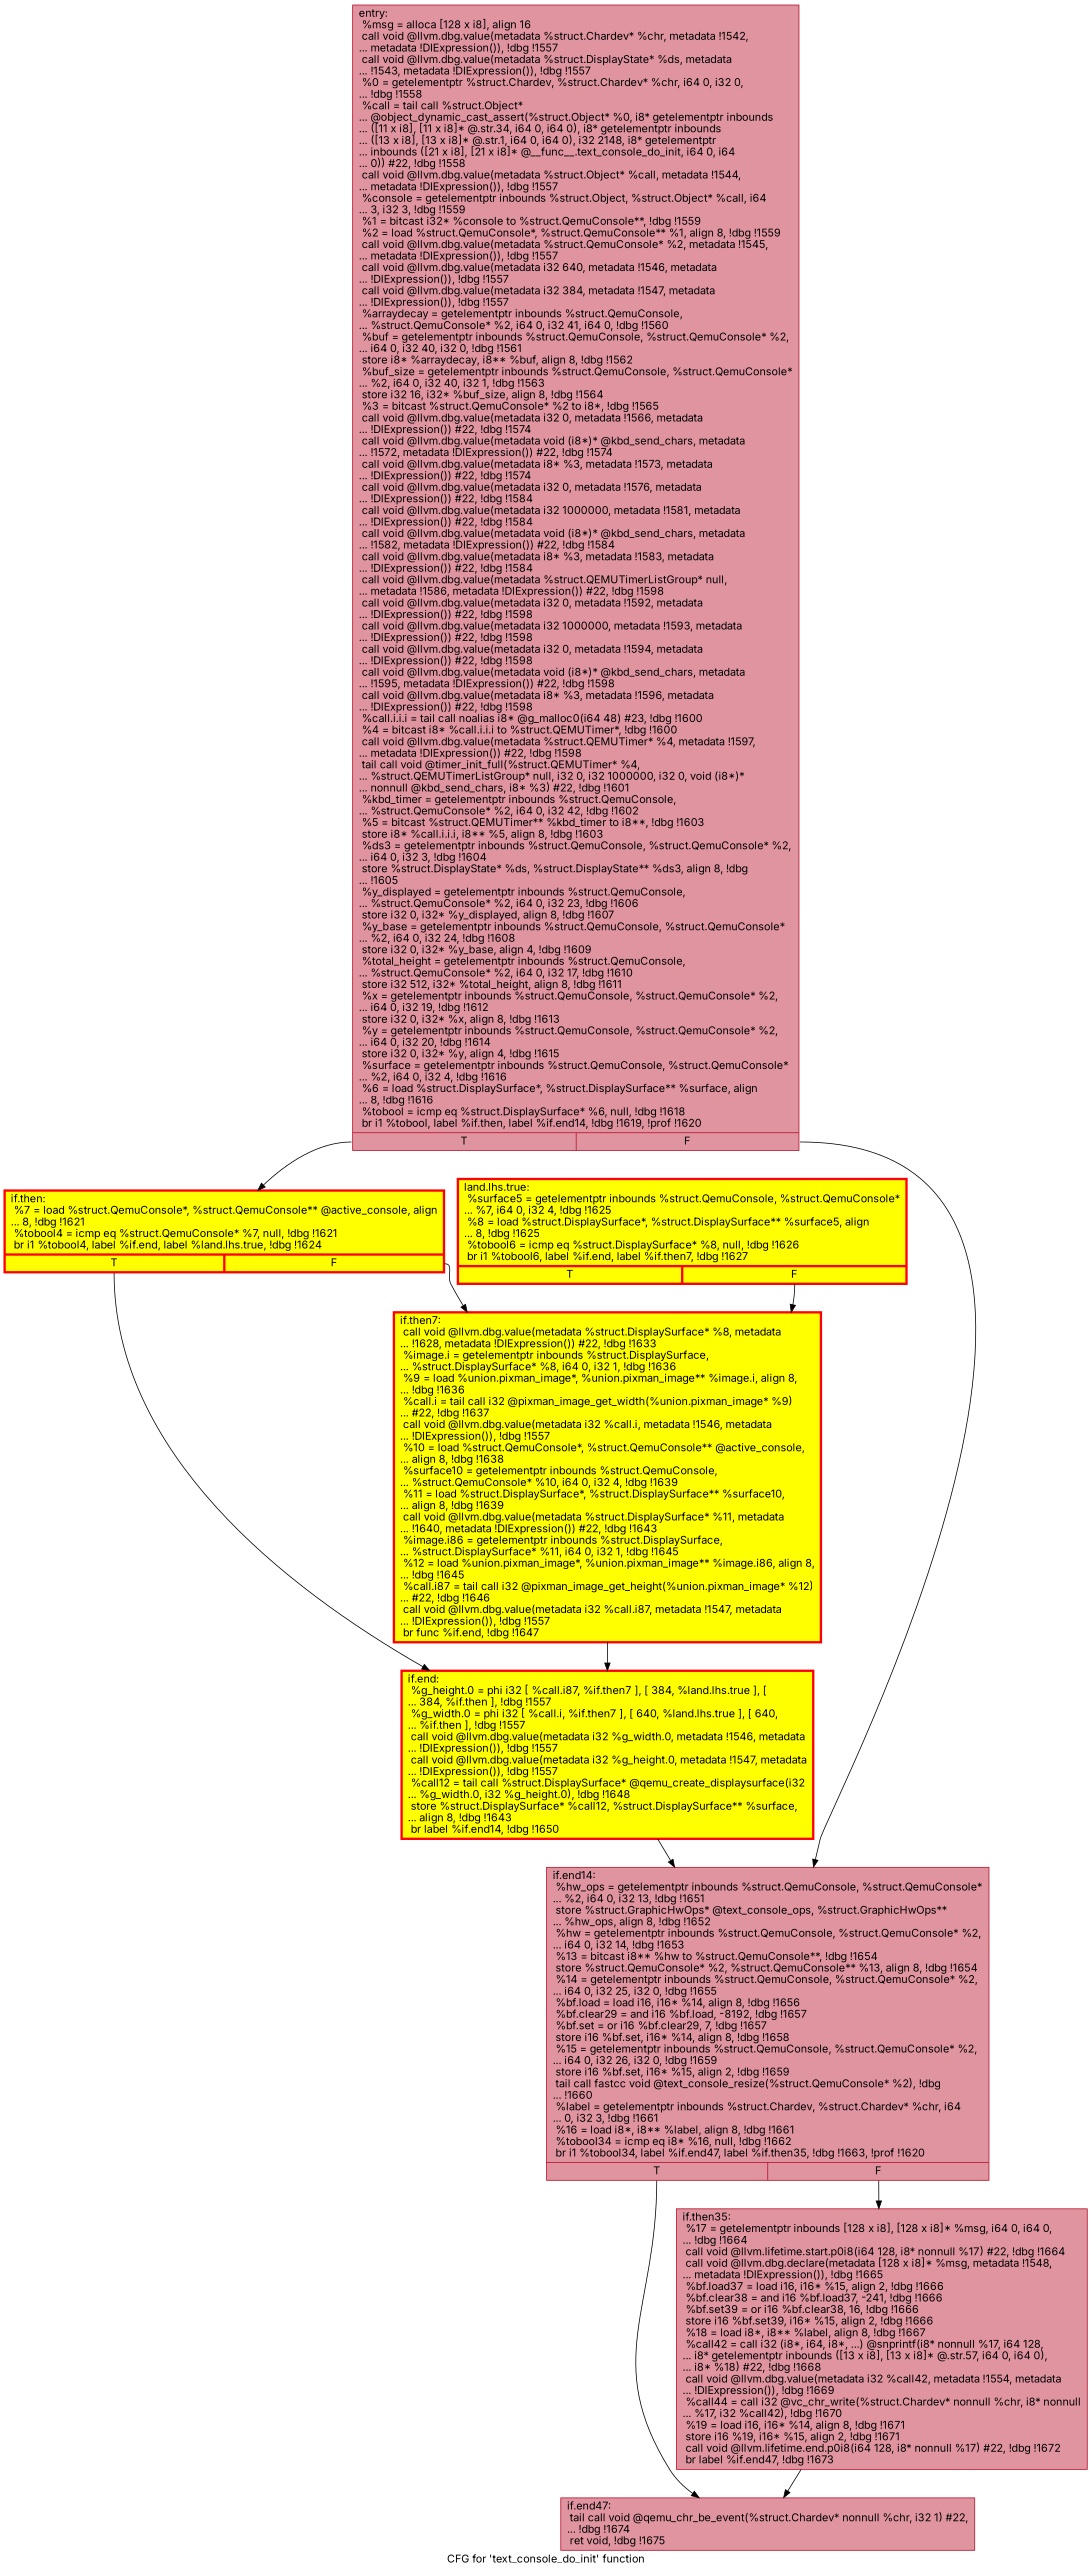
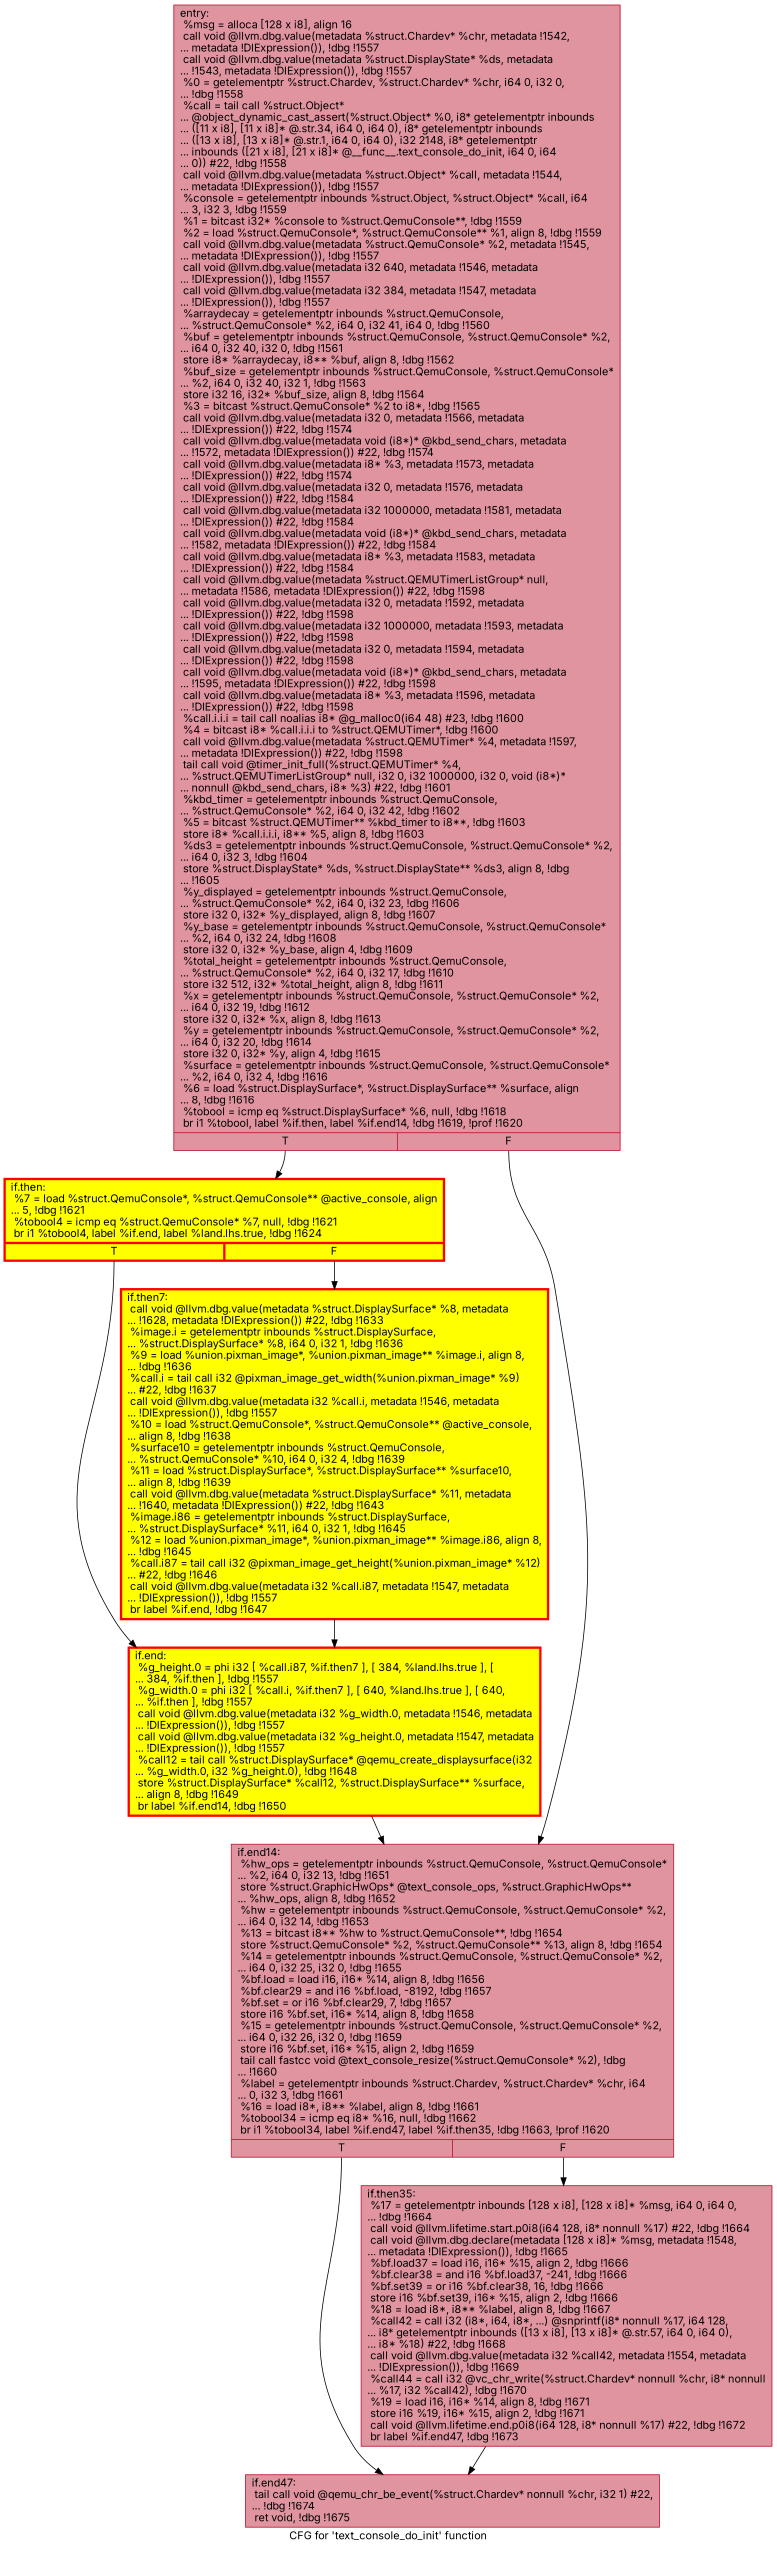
node "if.then:": text "... 8, !dbg !1621" -> "... 5, !dbg !1621"
node "land.lhs.true:": removed
node "if.then7:": text "br func %if.end, !dbg !1647" -> "br label %if.end, !dbg !1647"
node "if.end:": text "... align 8, !dbg !1643" -> "... align 8, !dbg !1649"
